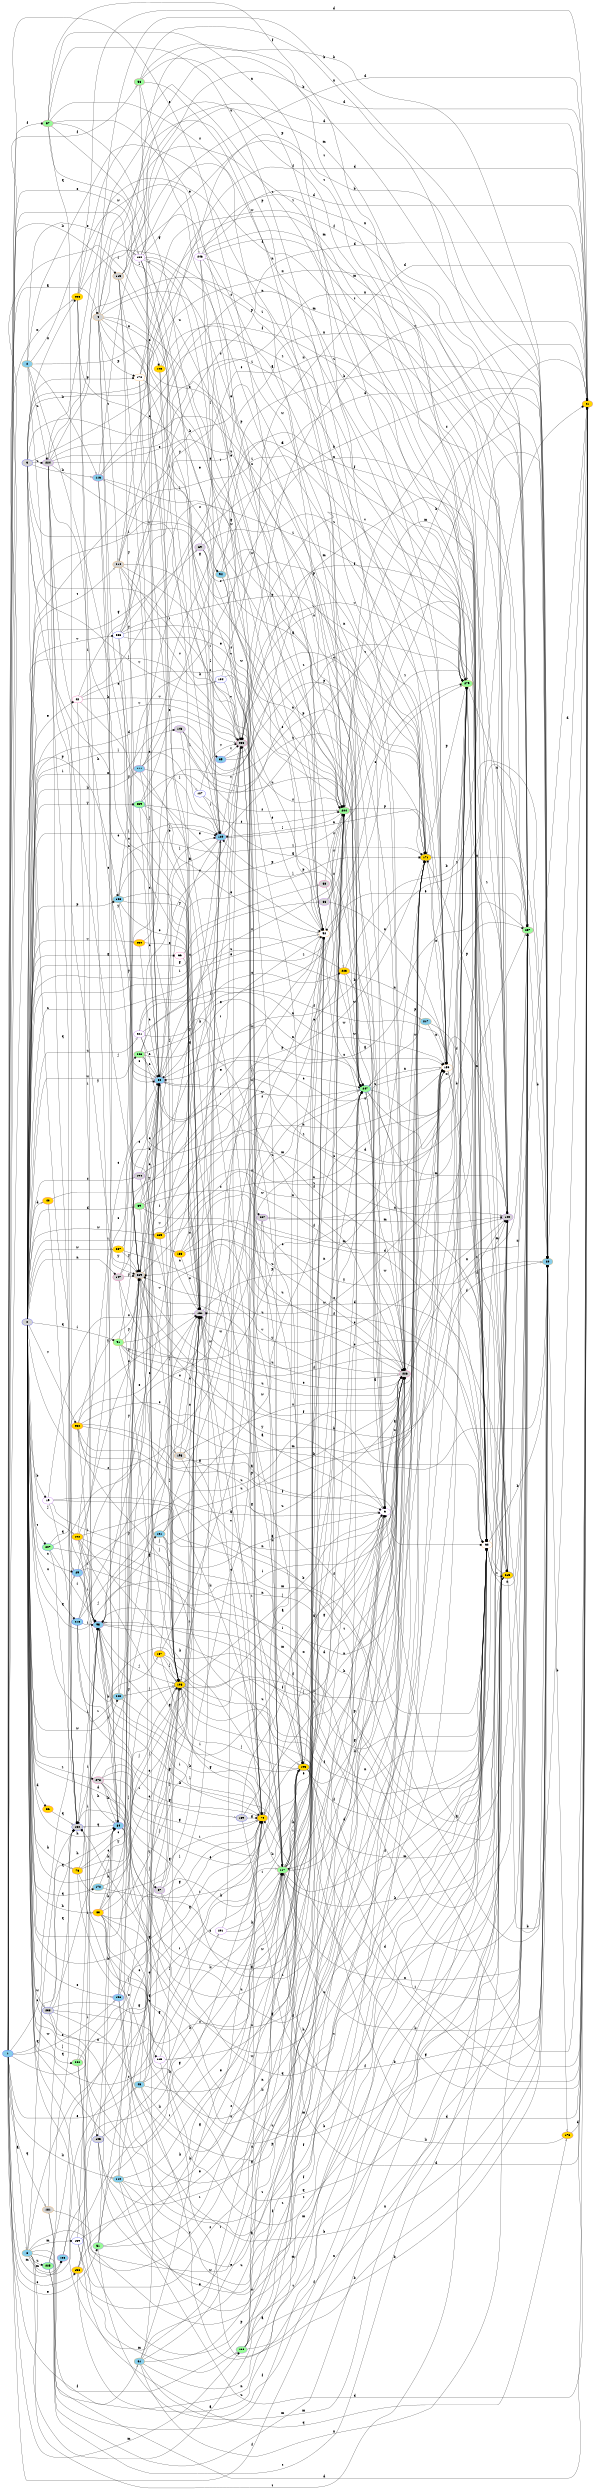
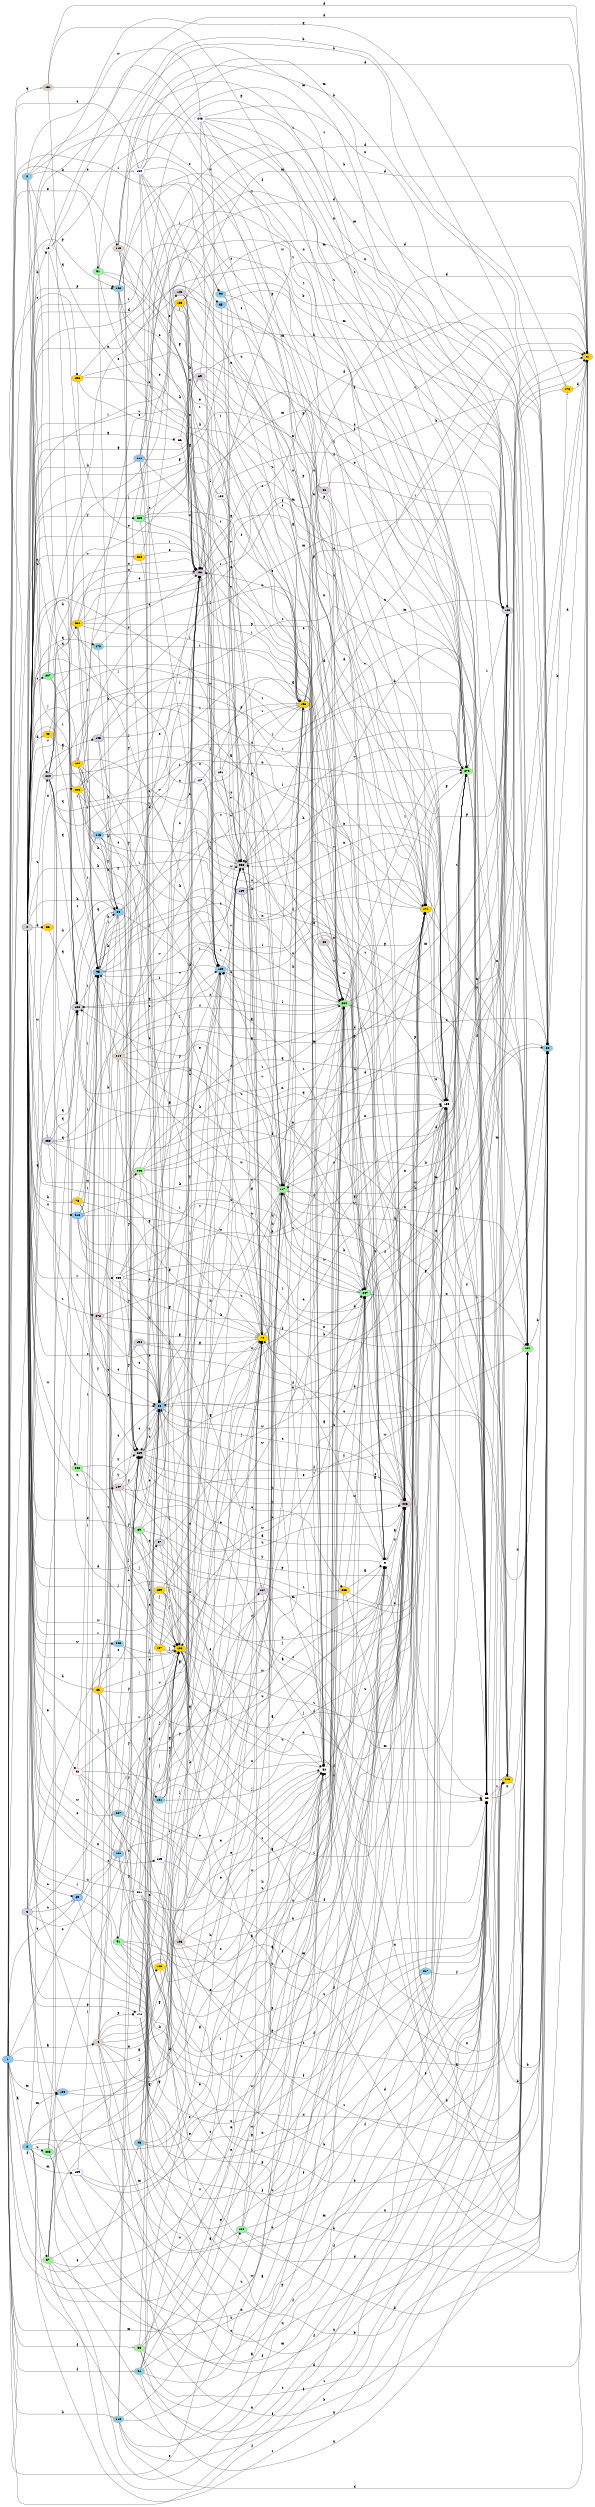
node "170": color darkorange -> purple
edge "3" -> "247": now "3" -> "74"
edge "193" -> "52": label "e" -> "r"
node "237": fillcolor gold -> skyblue
node "91": color darkorange -> purple
